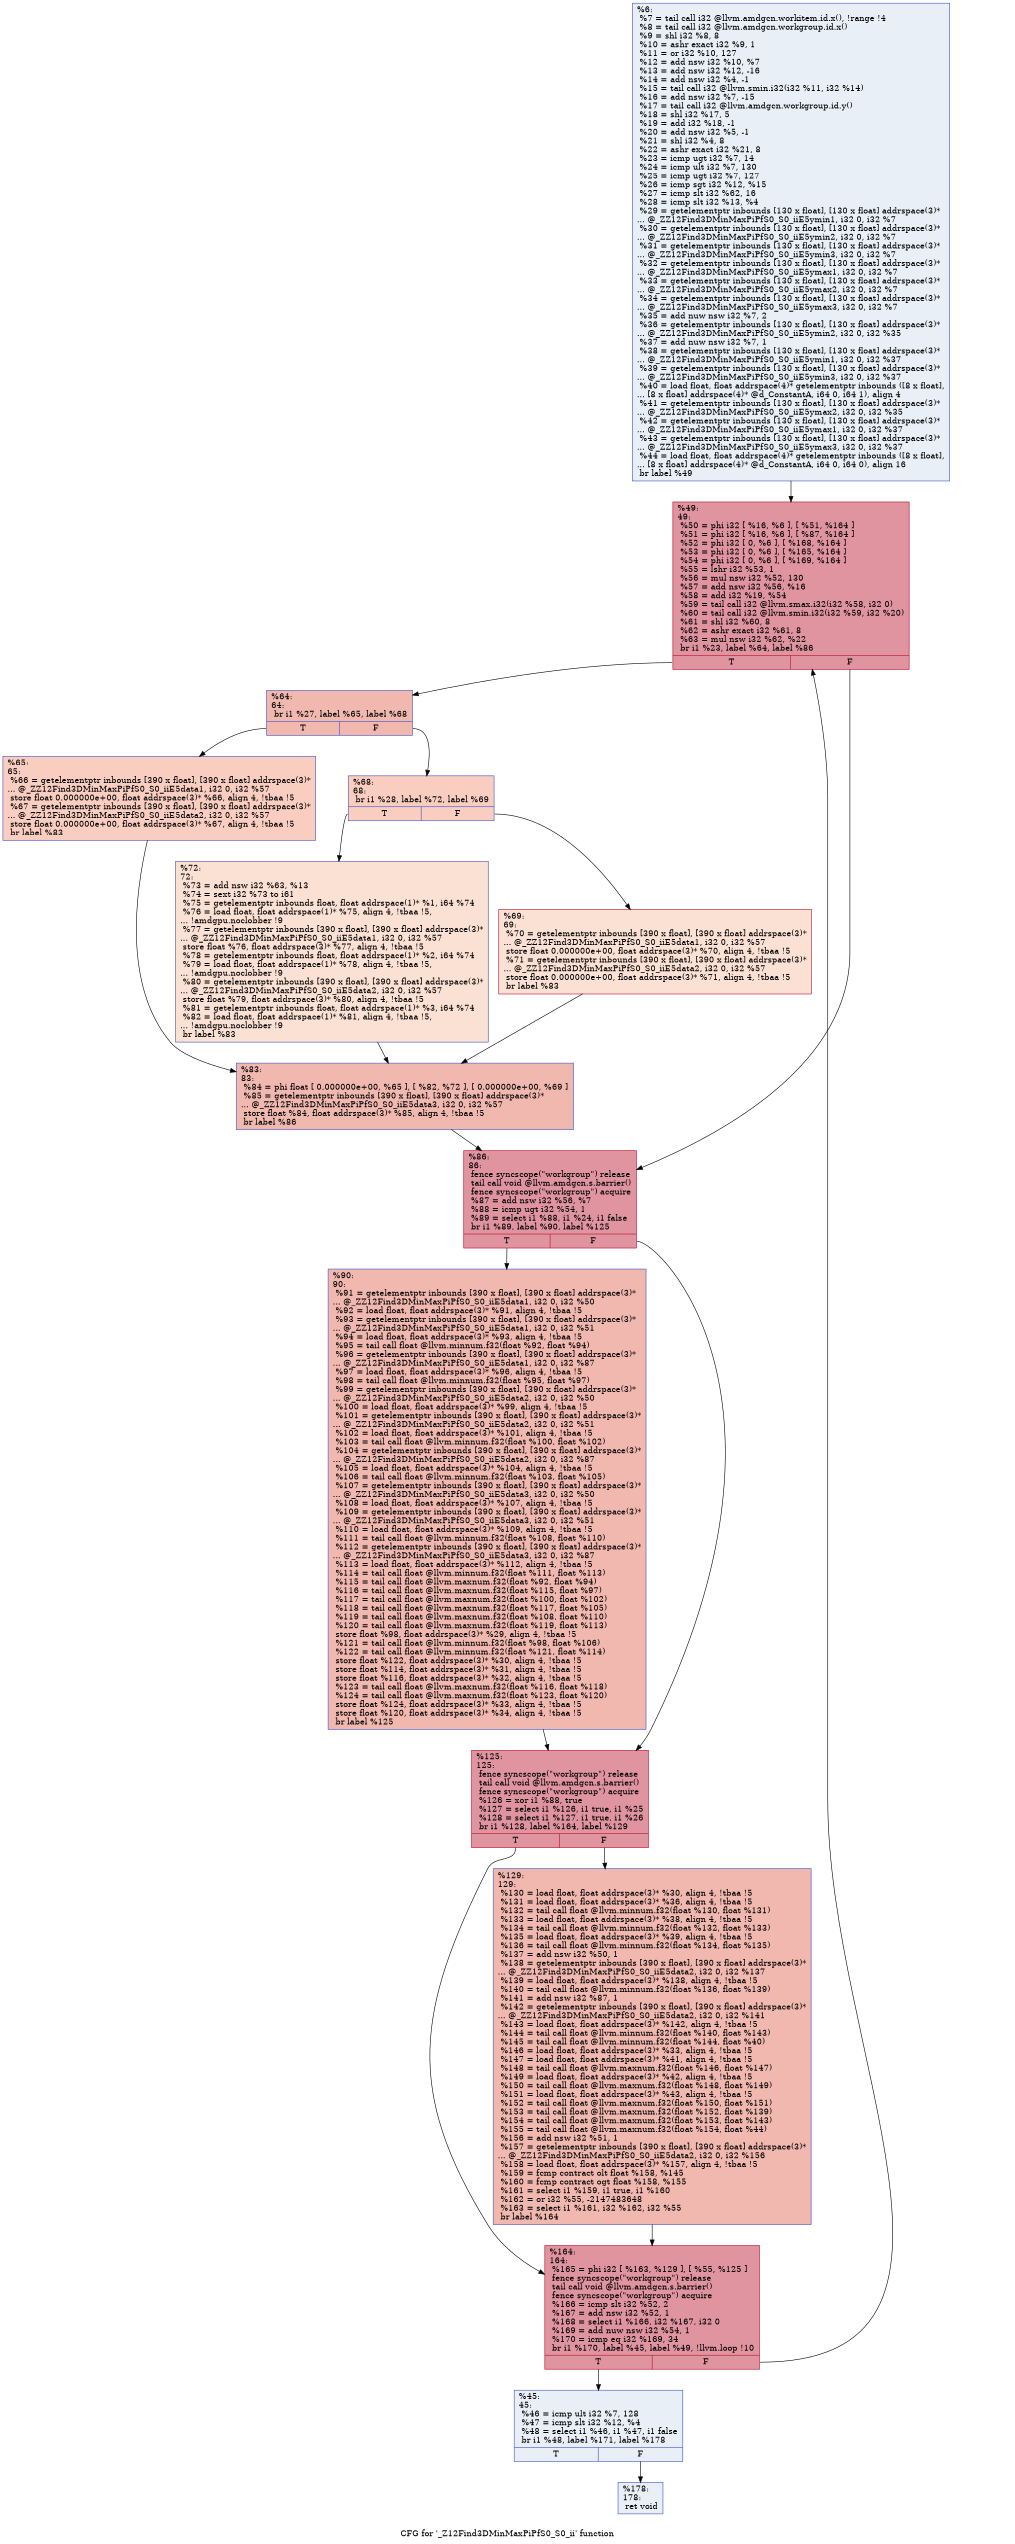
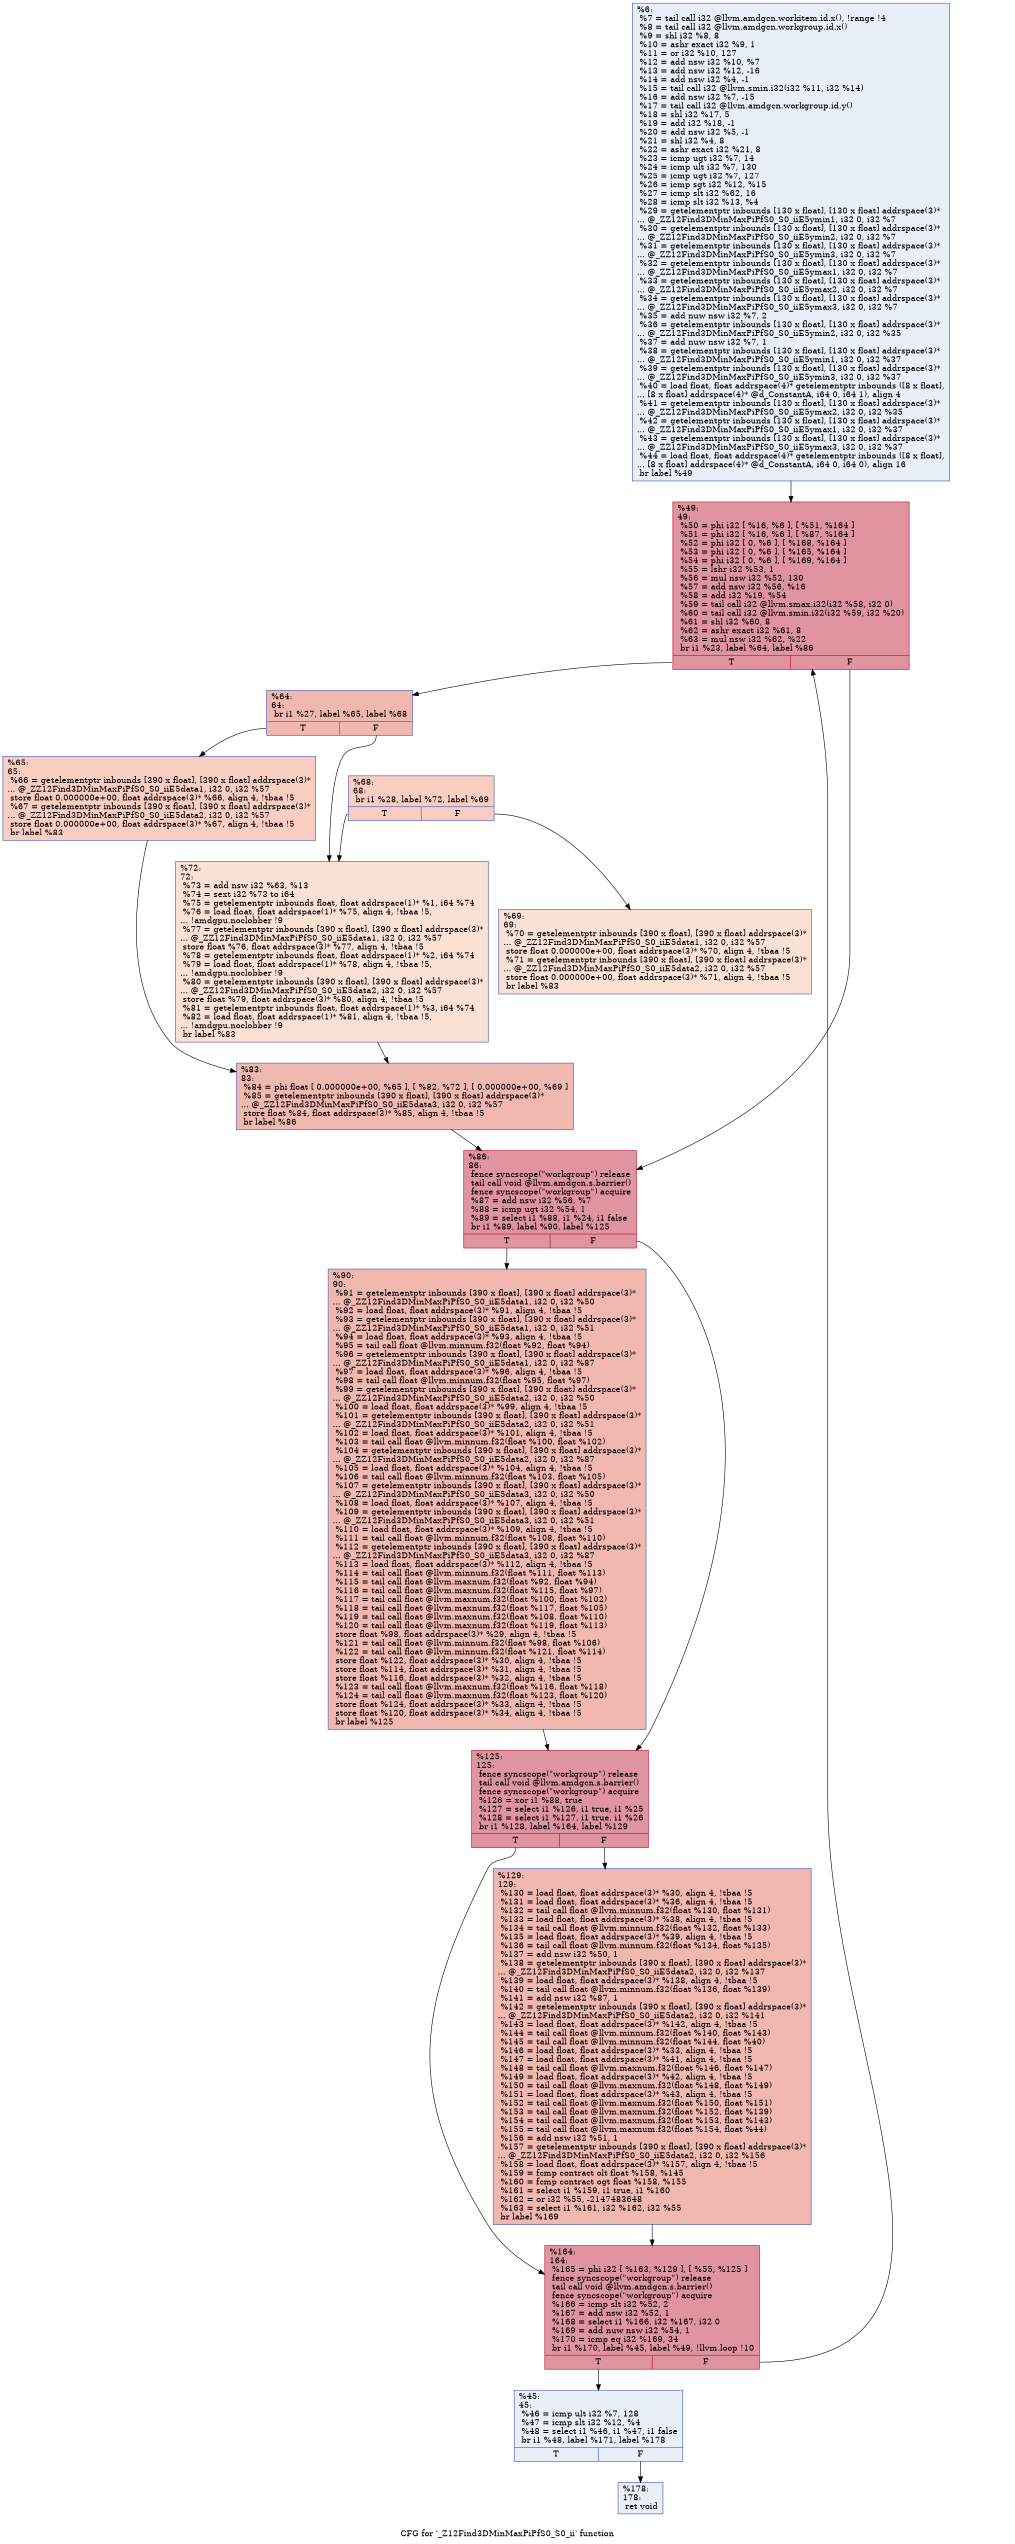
edge "%64:" -> "%68:": now "%64:" -> "%72:"
node "%72:": text "%74 = sext i32 %73 to i61" -> "%74 = sext i32 %73 to i64"
node "%69:": color #b70d28ff -> #3d50c3ff
edge "%69:" -> "%83:": removed
node "%129:": text "br label %164" -> "br label %169"
